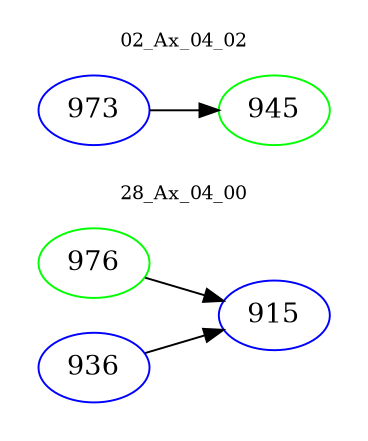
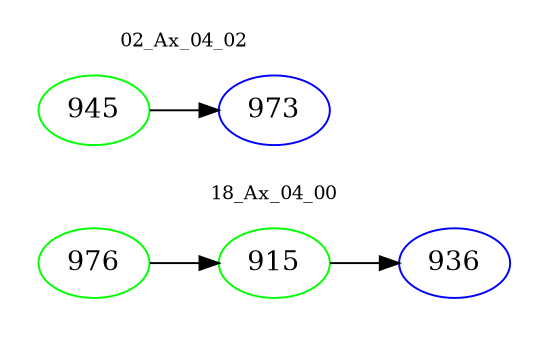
edge "973" -> "945": reversed
cluster "28_Ax_04_00": label "28_Ax_04_00" -> "18_Ax_04_00"
node "915": color blue -> green
edge "936" -> "915": reversed
